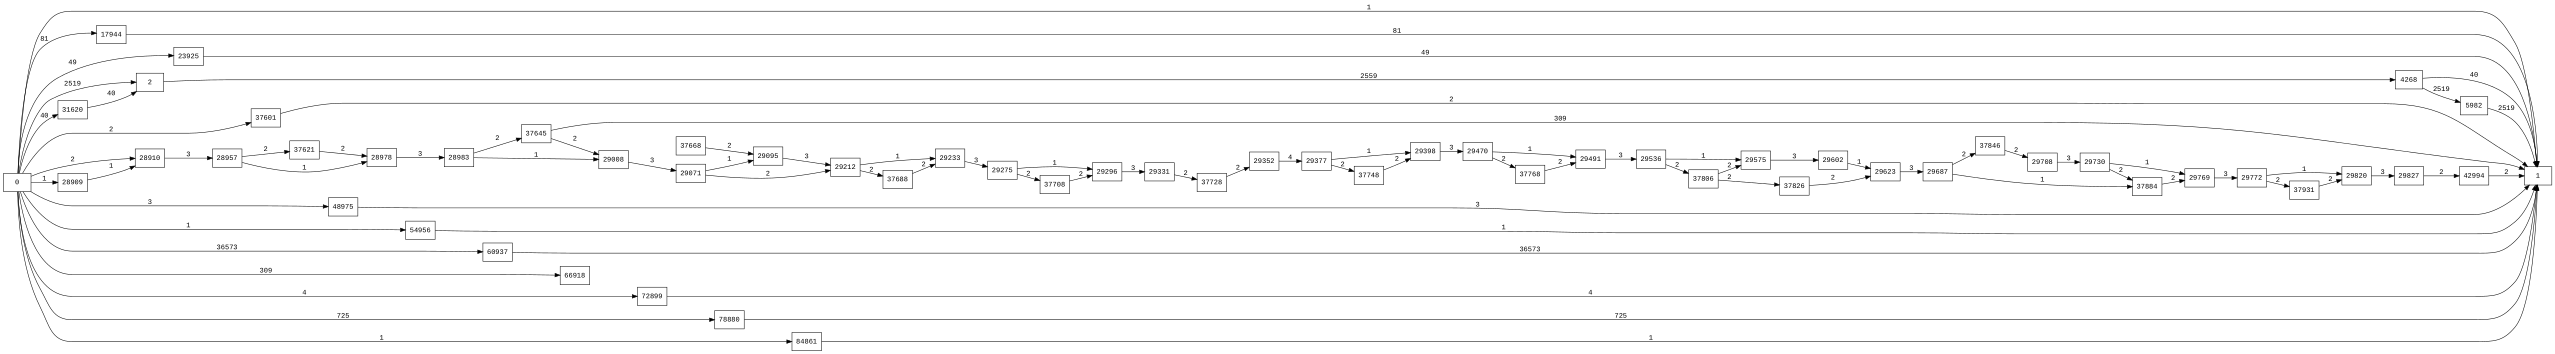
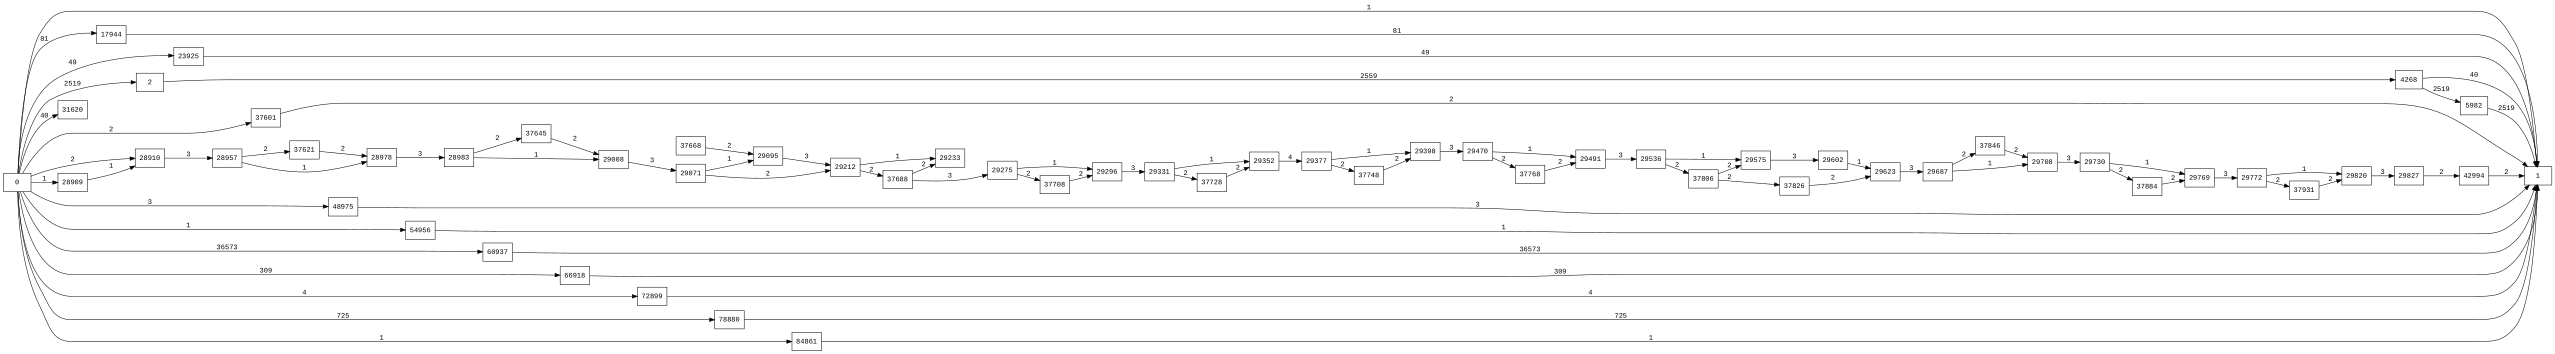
edge "31620" -> "2": removed, label "40"
edge "37645" -> "1": now "66918" -> "1"
edge "29233" -> "29275": now "37688" -> "29275"
edge "29331" -> "29352": added, label "1"
edge "29687" -> "37884": now "29687" -> "29708"
